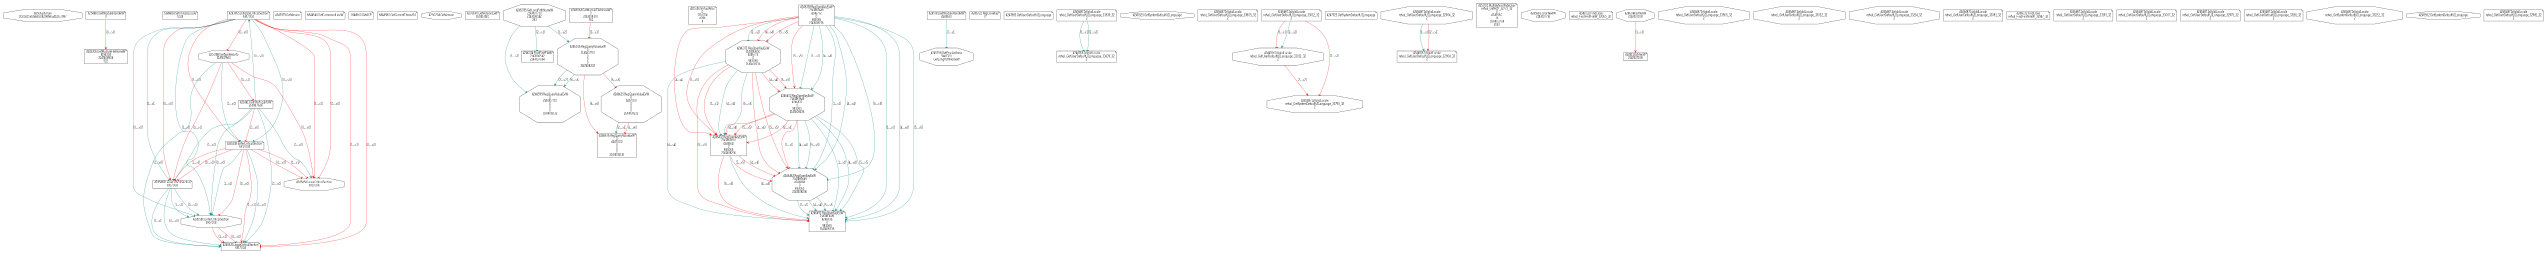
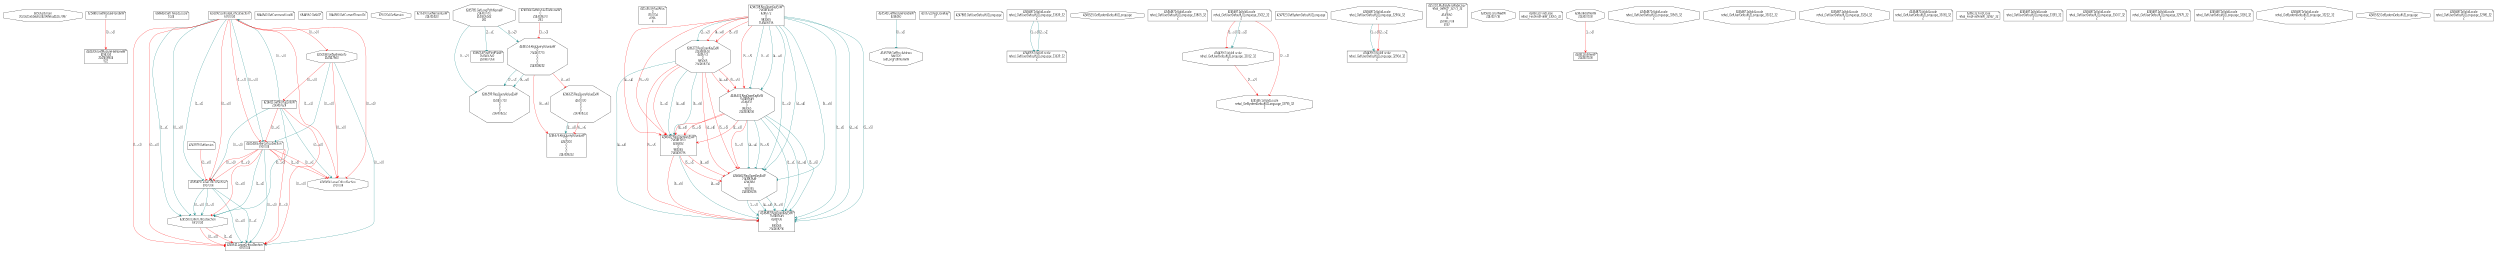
node "4246722.RegCloseKey 0": label "4246722.RegCloseKey 0" -> "4206722.RegCloseKey 0"
edge "4250188.GetSystemInfo 2147417660" -> "4245469.LeaveCriticalSection 6917004": now "4243979.GetVersion" -> "4245469.LeaveCriticalSection 6917004"
edge "4214413.GetStartupInfoW 2147417624" -> "4245621.LeaveCriticalSection 6917004": color teal -> red
